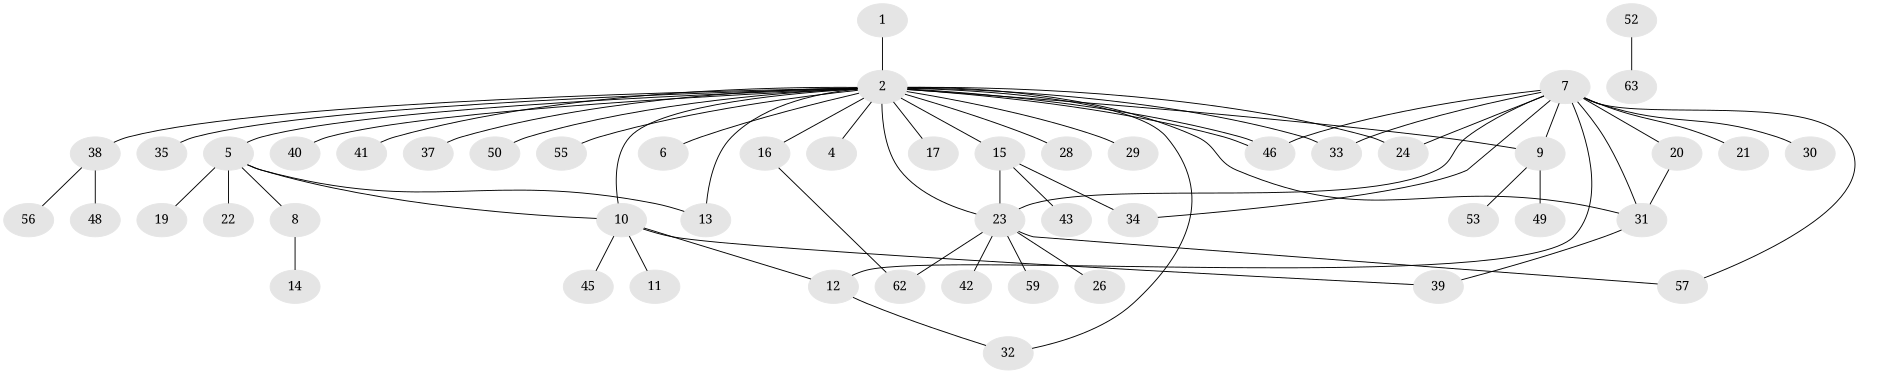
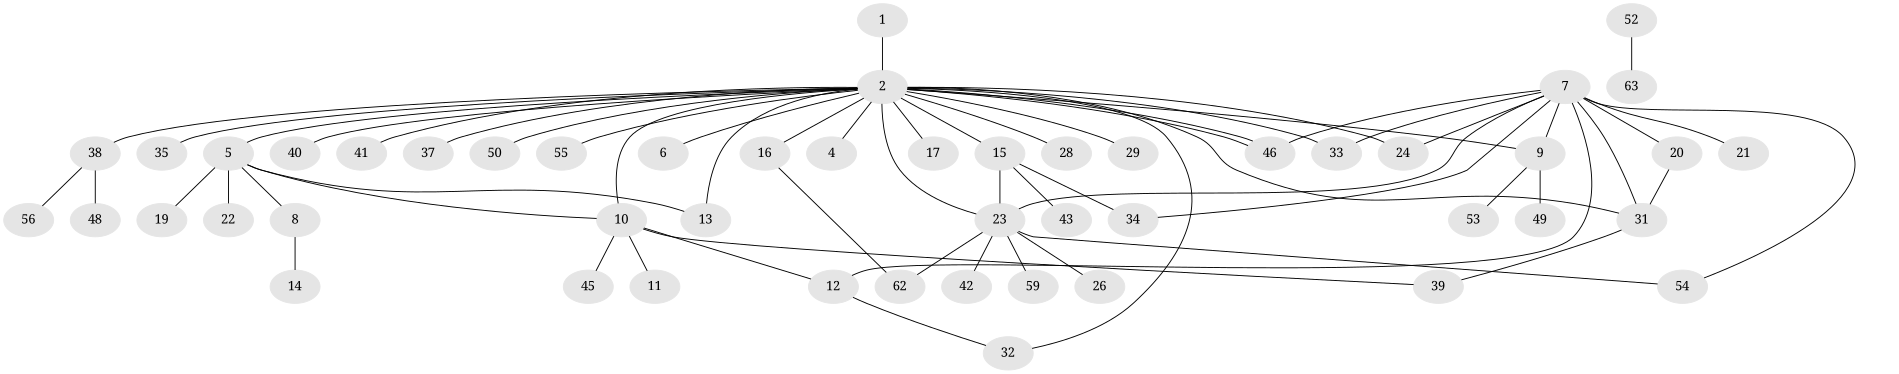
node "30": removed
node "57": label "57" -> "54"
